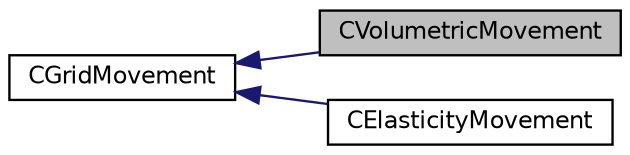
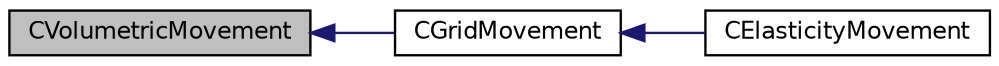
edge "CVolumetricMovement" -> "CGridMovement": reversed
